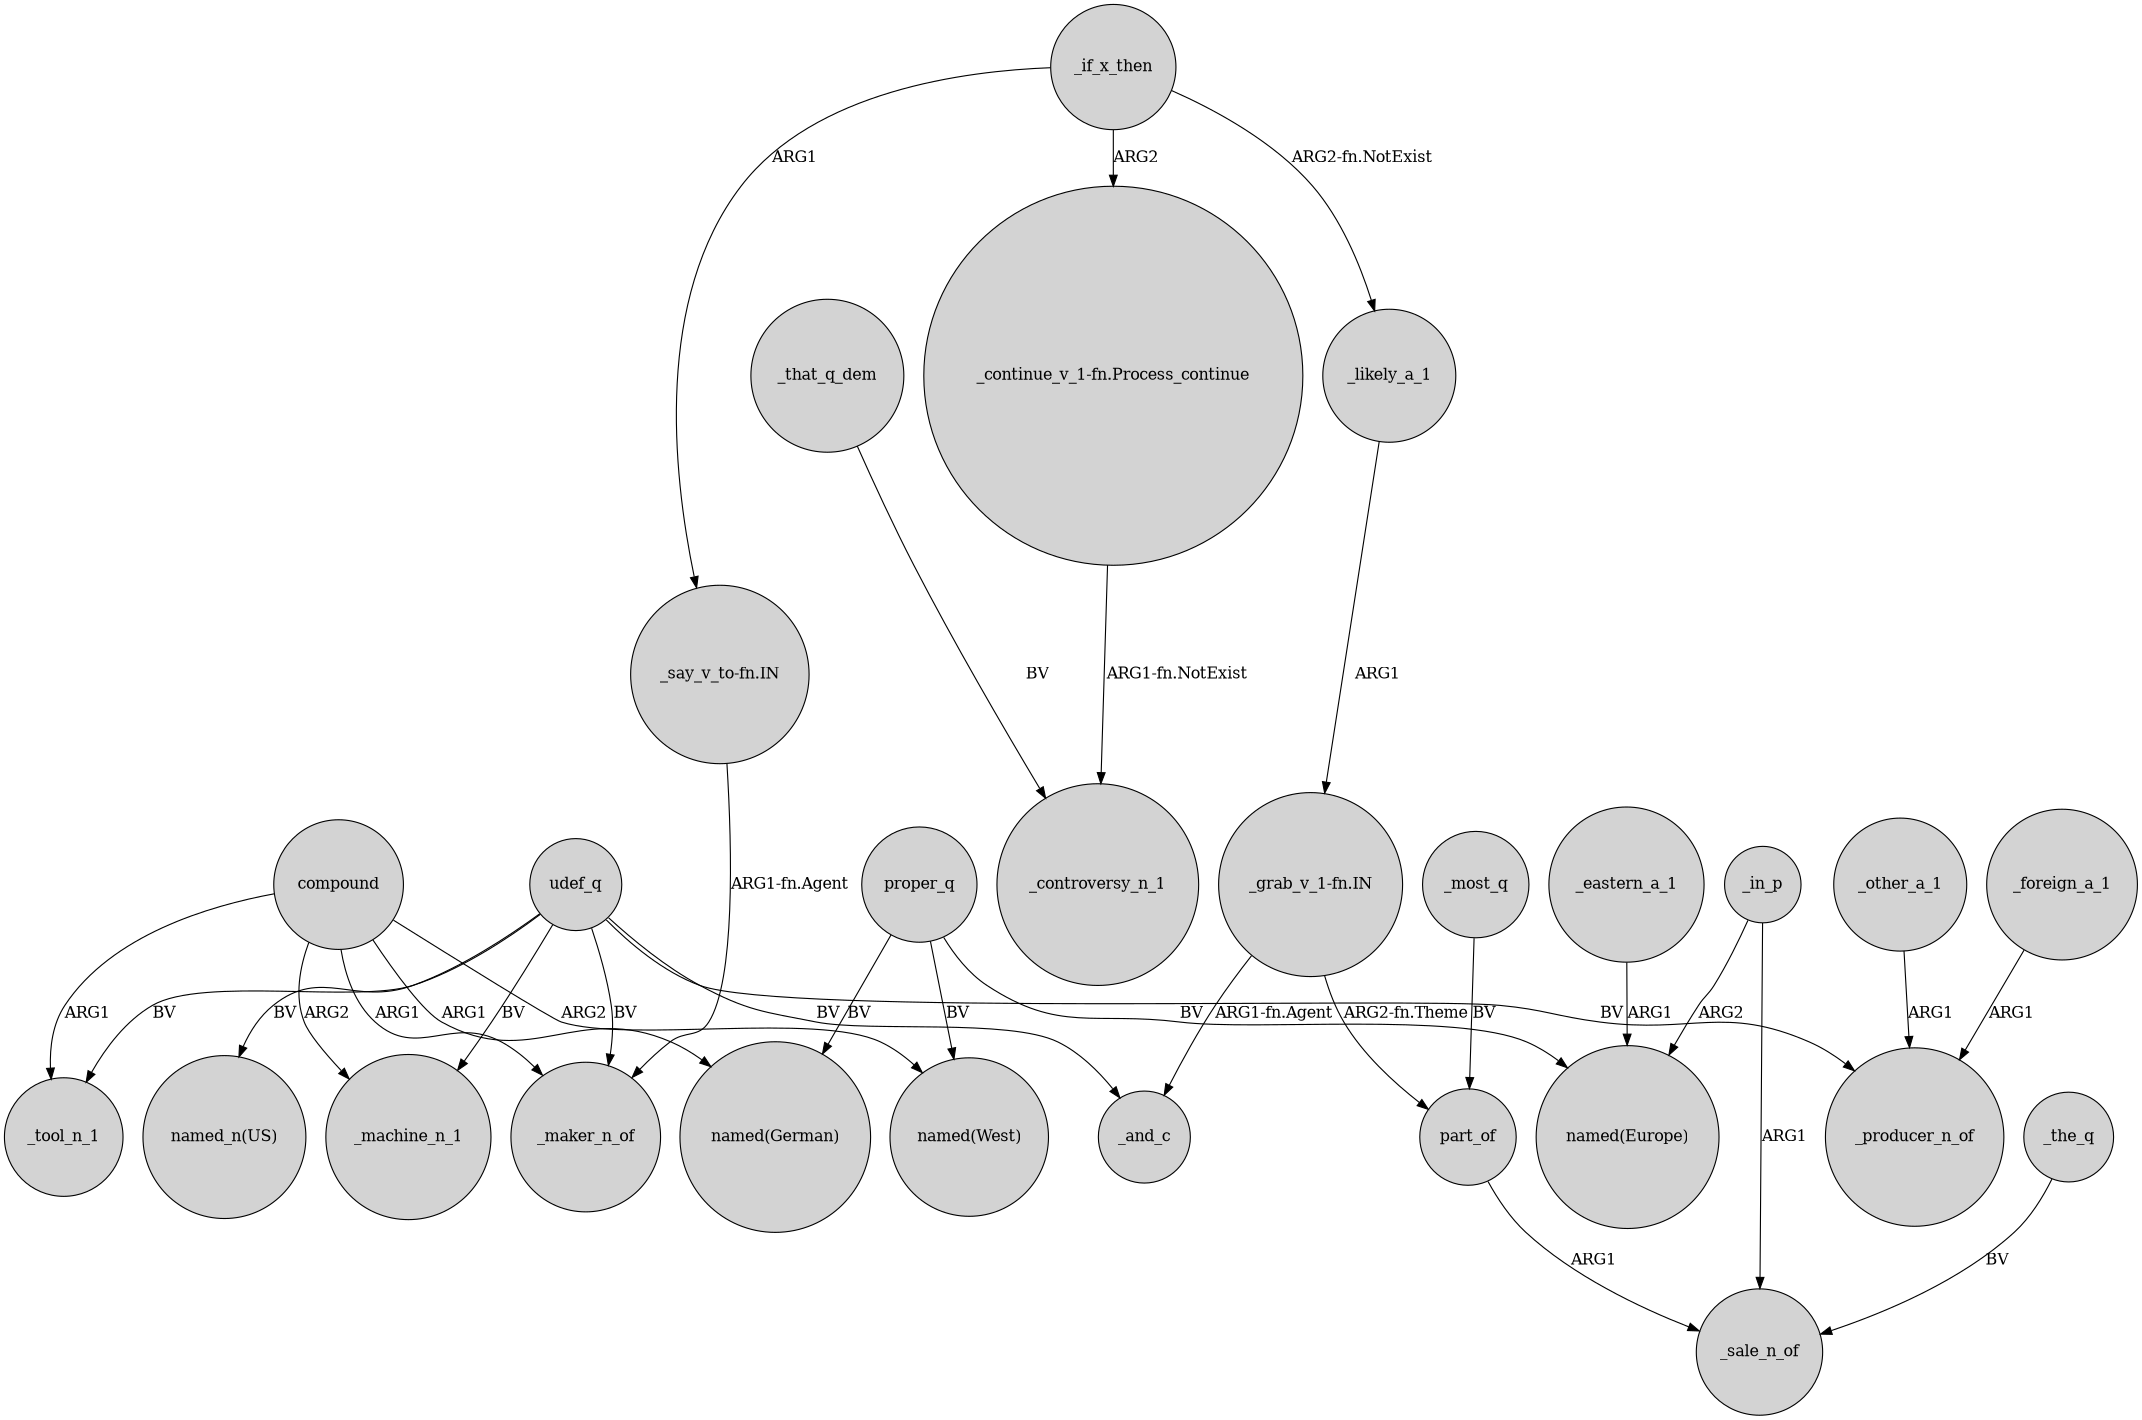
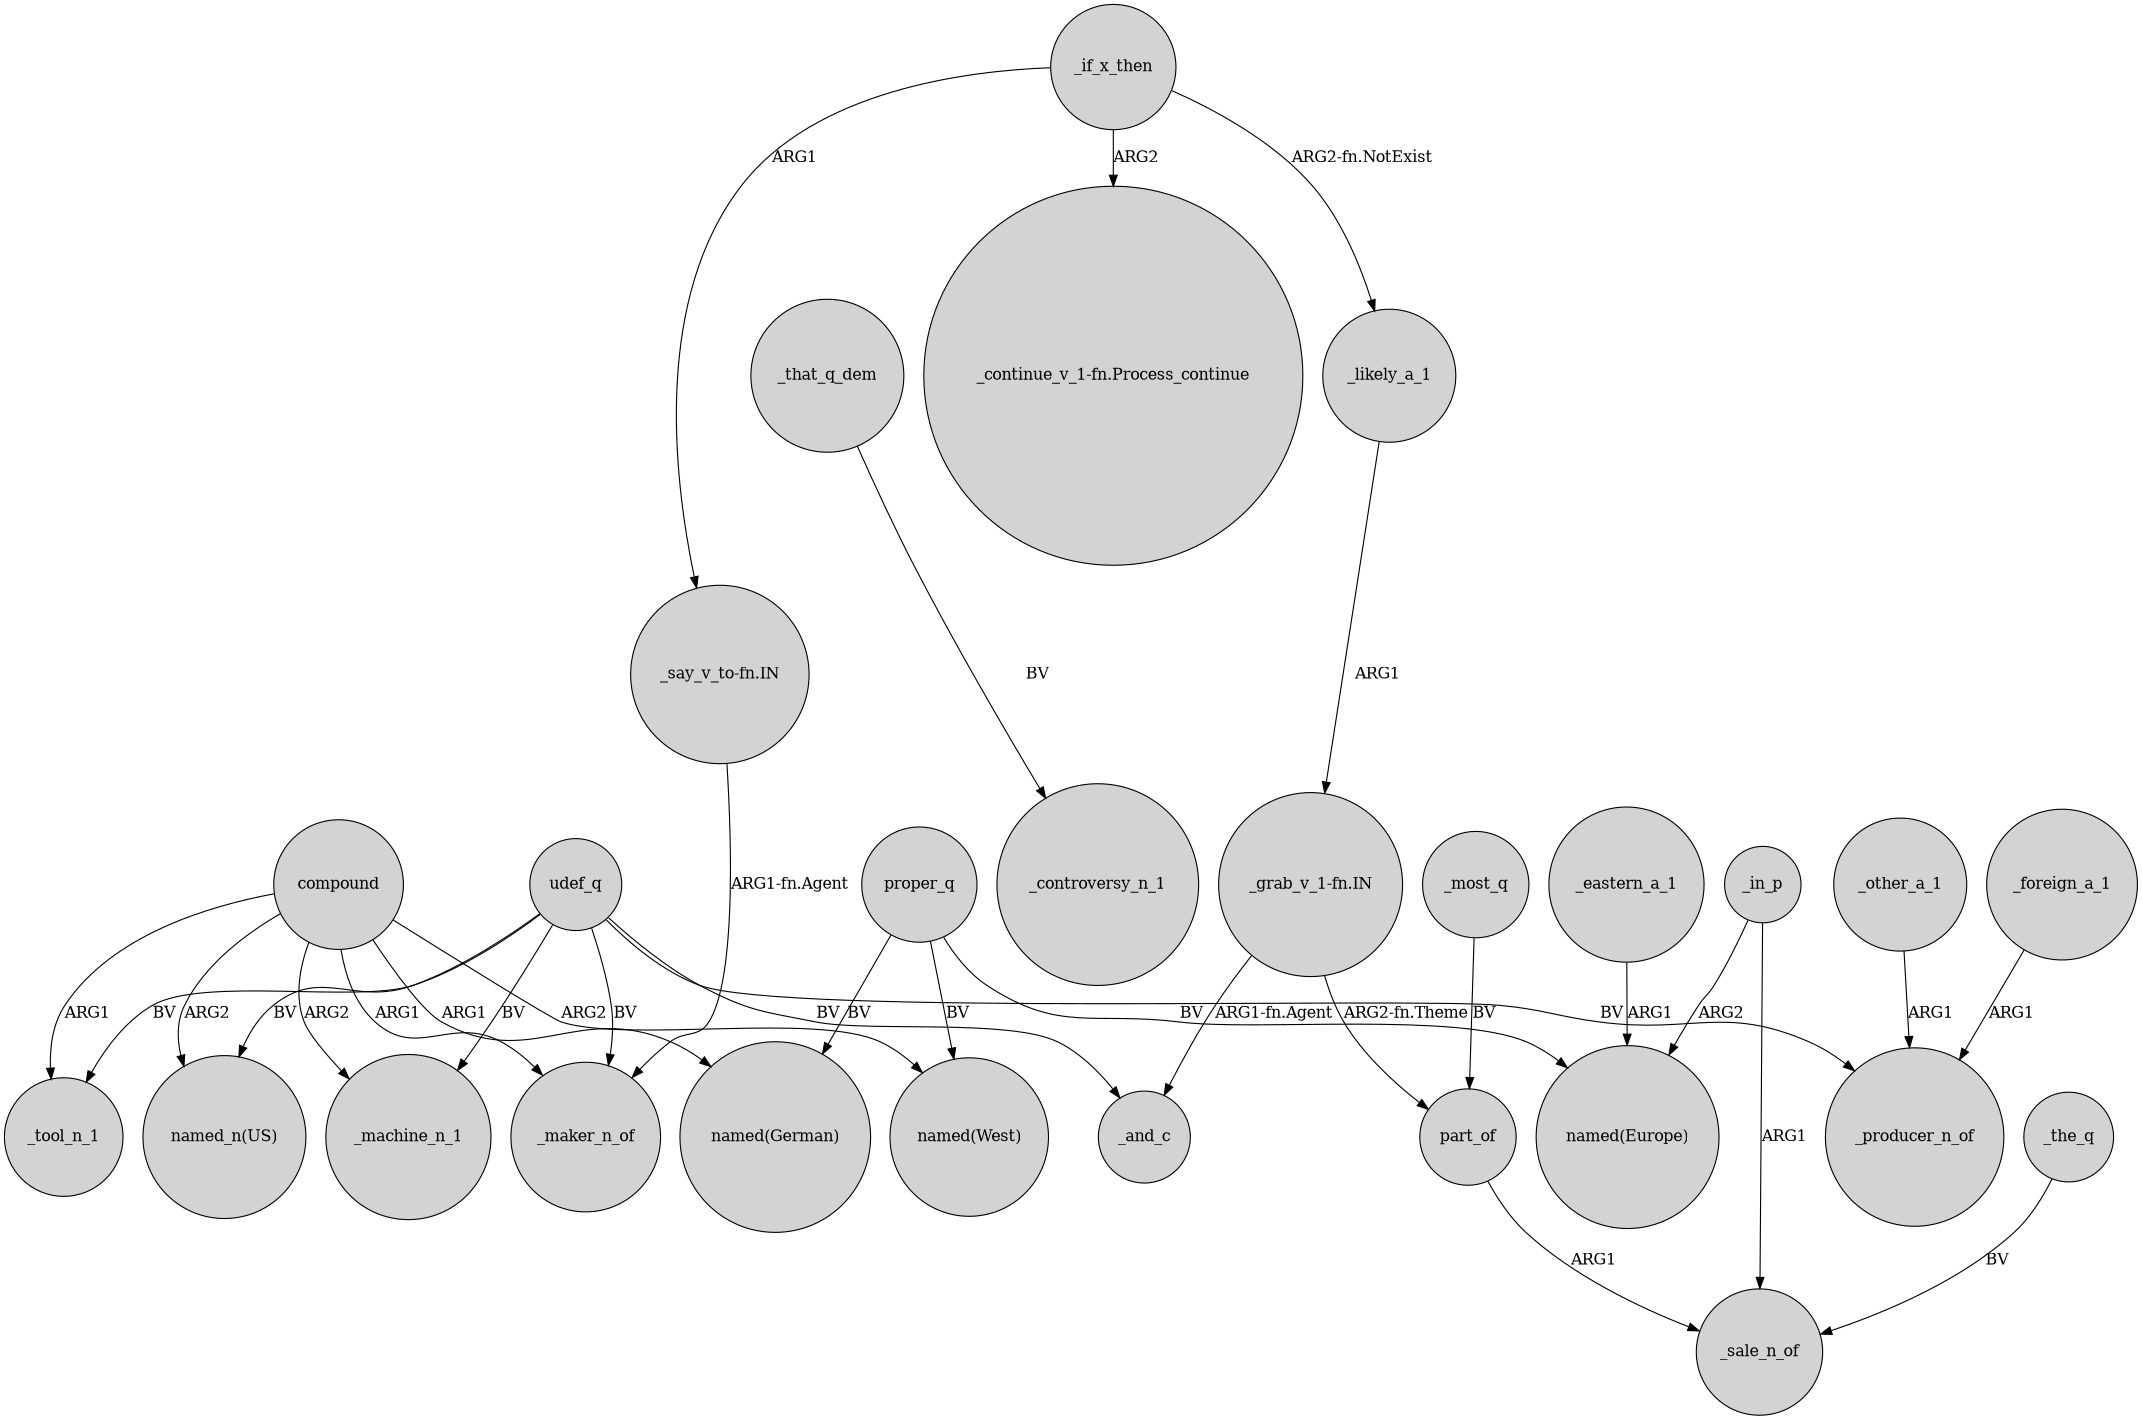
edge "_continue_v_1-fn.Process_continue" -> "_controversy_n_1": removed, label "ARG1-fn.NotExist"
edge "compound" -> "named_n(US)": added, label "ARG2"
